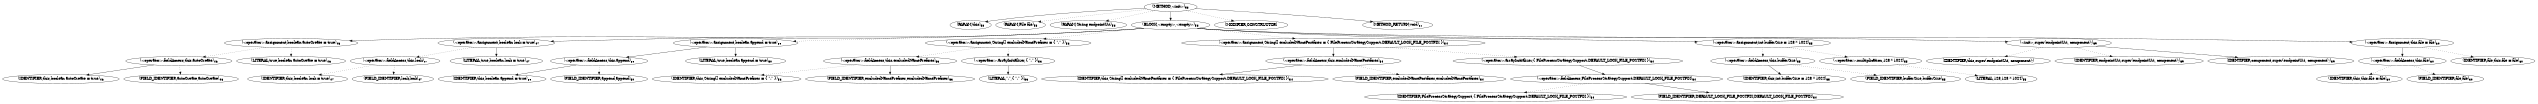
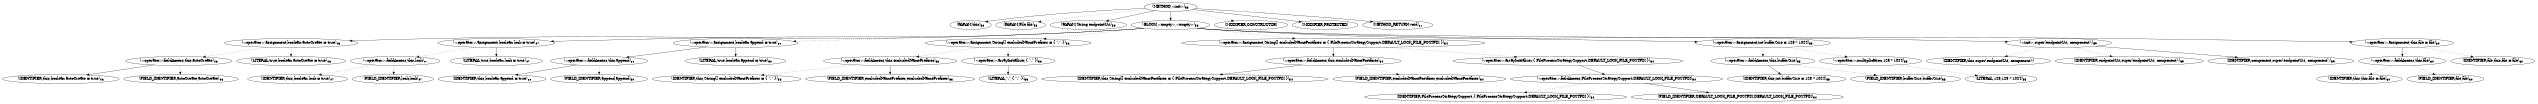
edge "(METHOD,<init>)" -> "(PARAM,String endpointUri)": style dotted -> solid
node "(MODIFIER,PROTECTED)": added
